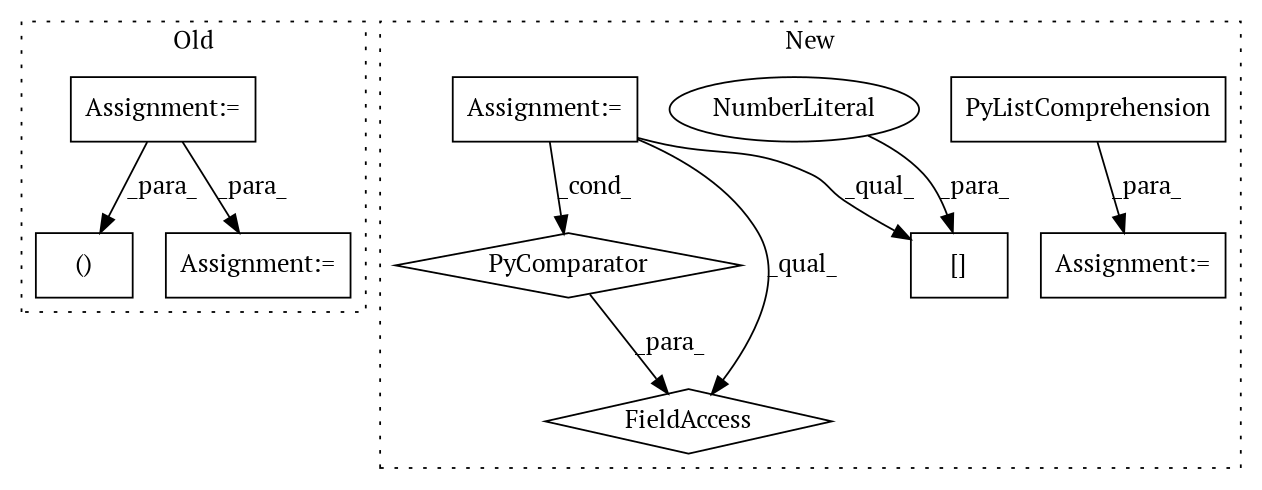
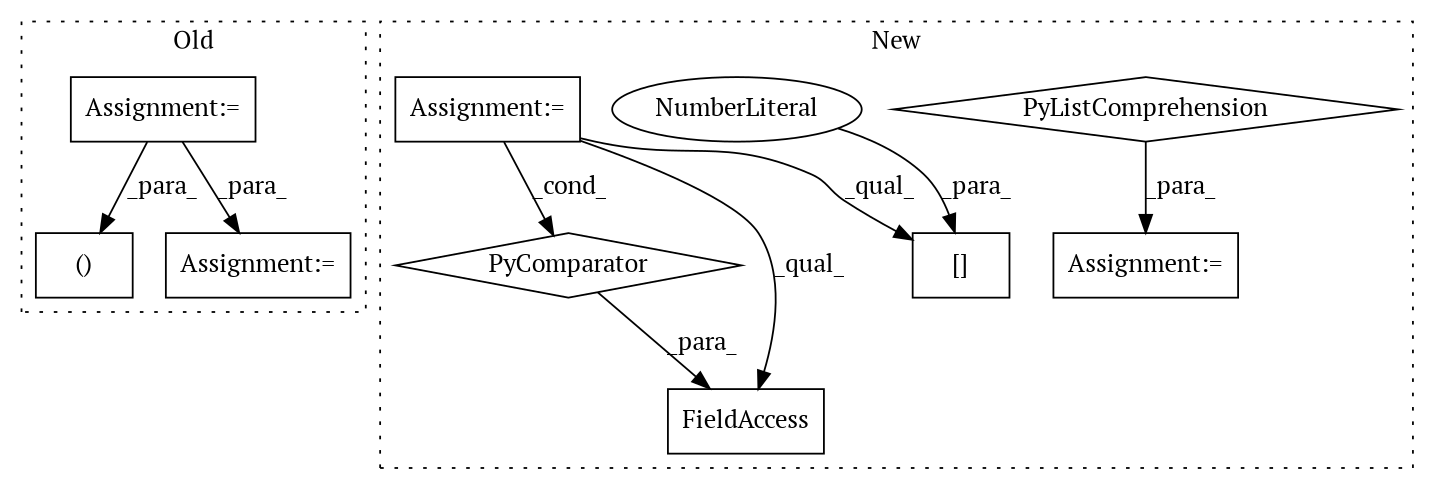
node "PyListComprehension": shape box -> diamond
node "FieldAccess": shape diamond -> box
